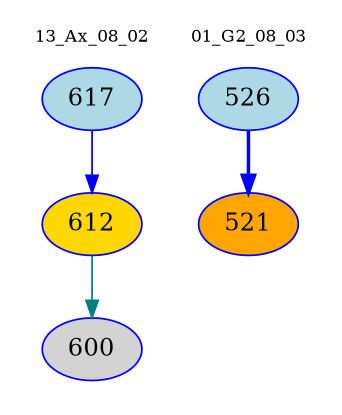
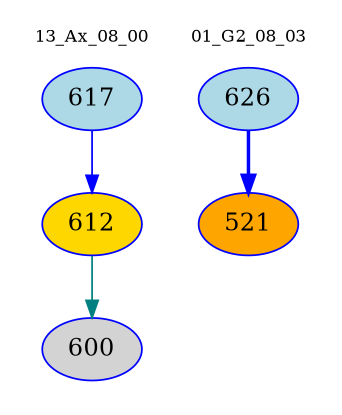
cluster "13_Ax_08_02": label "13_Ax_08_02" -> "13_Ax_08_00"
node "526": label "526" -> "626"
